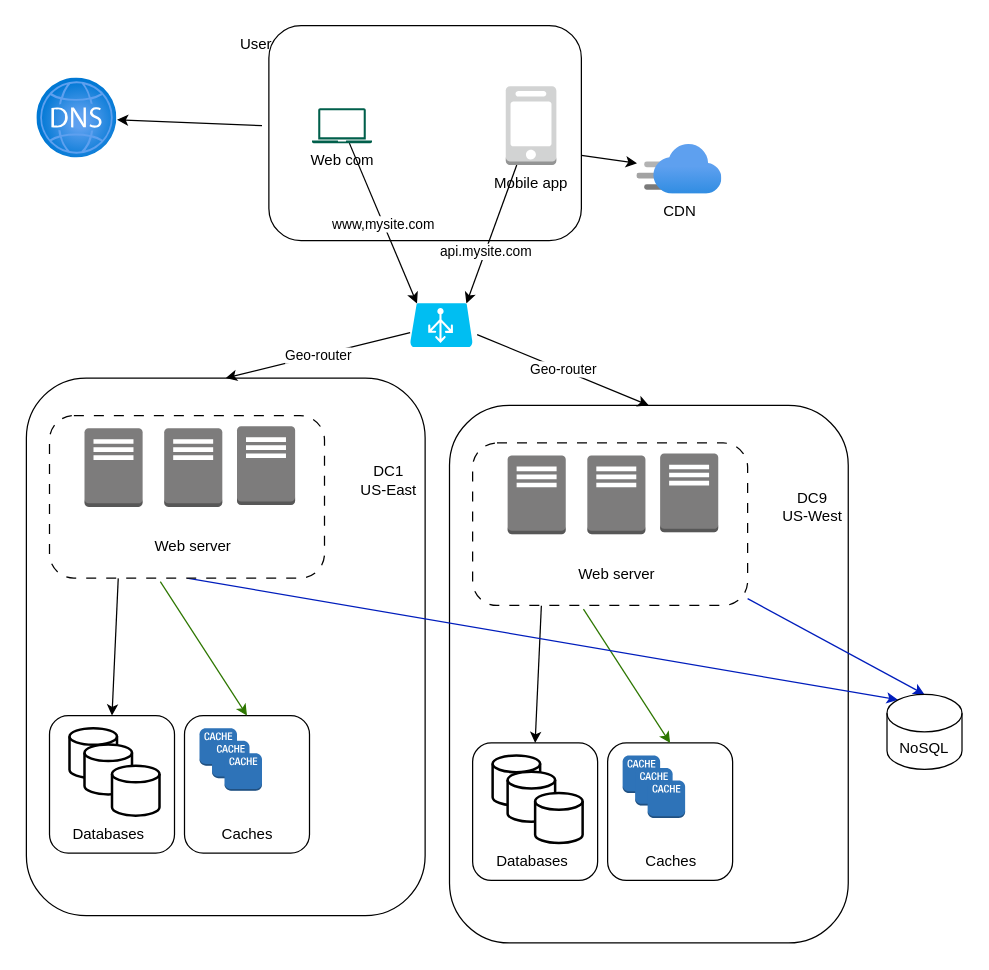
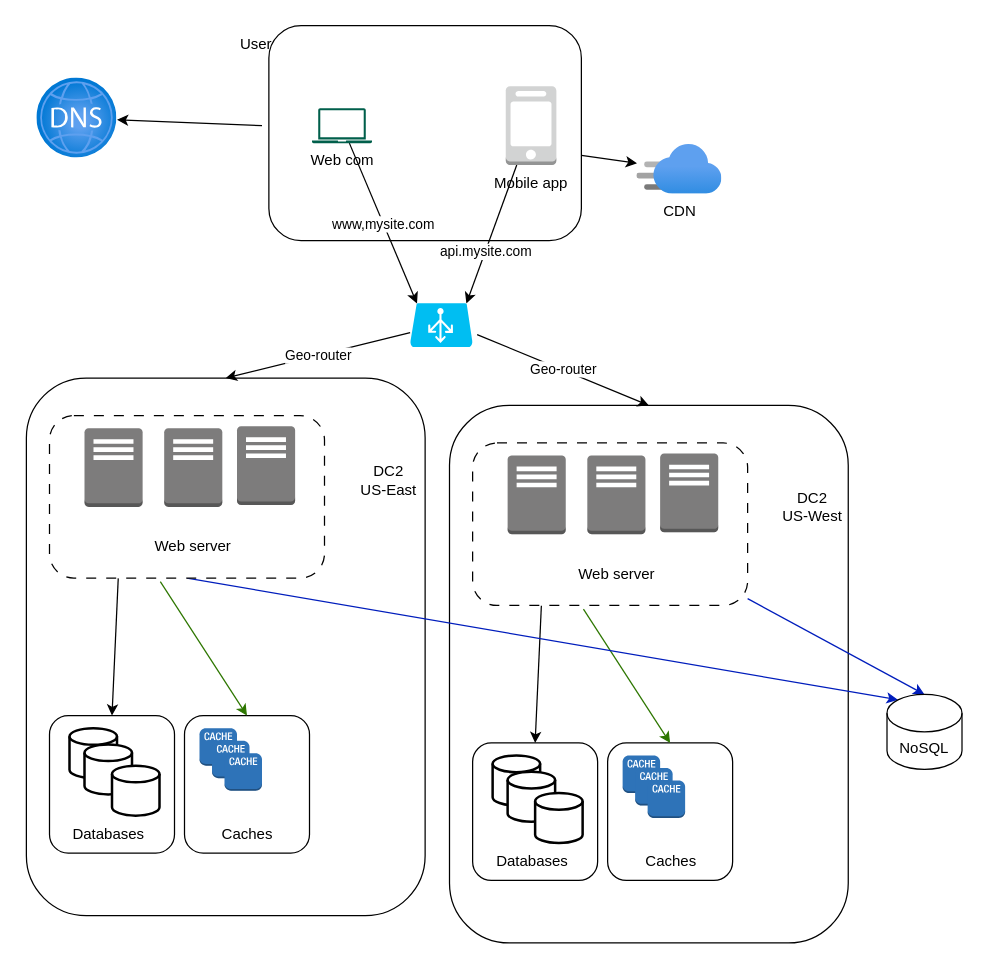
node "DC1 US-East": label "DC1 US-East" -> "DC2 US-East"
node "DC9 US-West": label "DC9 US-West" -> "DC2 US-West"
